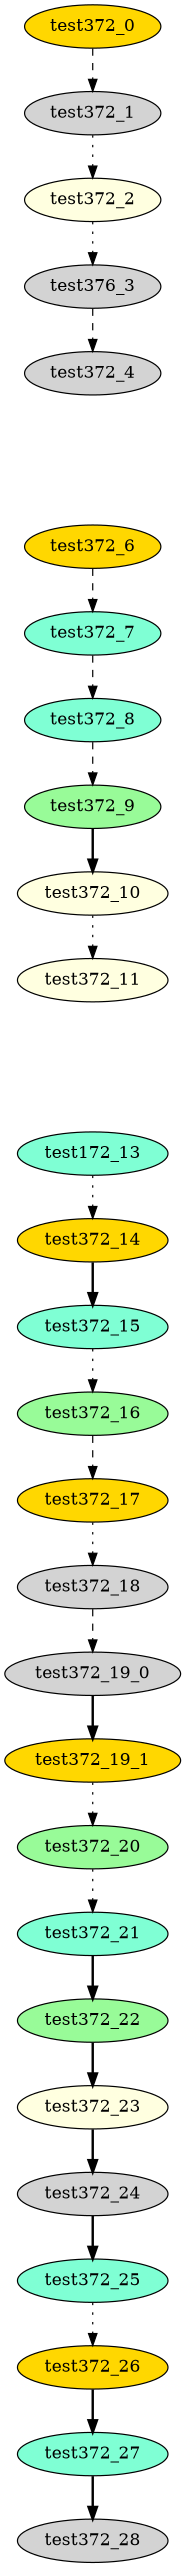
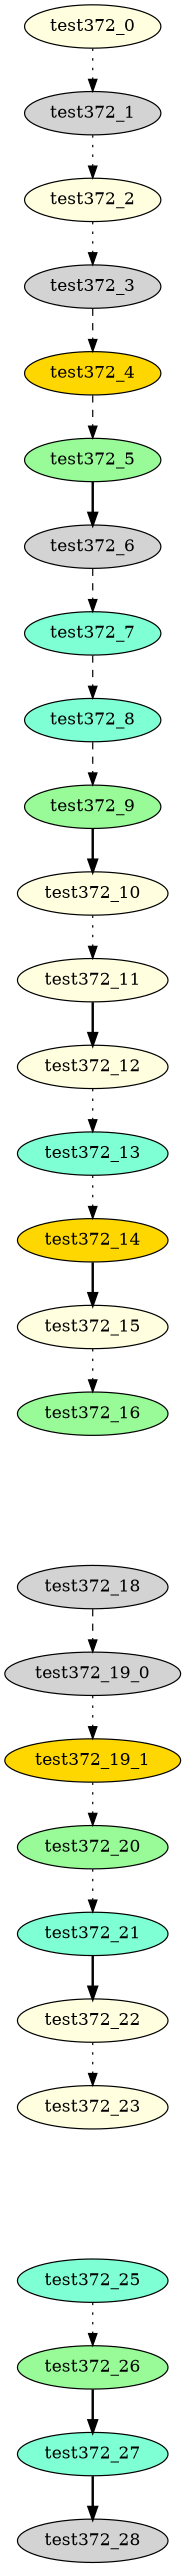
node "test372_0": fillcolor gold -> lightyellow
edge "test372_0" -> "test372_1": style dashed -> dotted
node "test376_3": label "test376_3" -> "test372_3"
node "test372_4": fillcolor lightgrey -> gold
node "test372_5": added
node "test372_6": fillcolor gold -> lightgrey
node "test372_12": added
node "test172_13": label "test172_13" -> "test372_13"
node "test372_15": fillcolor aquamarine -> lightyellow
node "test372_17": removed
edge "test372_19_0" -> "test372_19_1": style bold -> dotted
node "test372_22": fillcolor palegreen -> lightyellow
edge "test372_22" -> "test372_23": style bold -> dotted
node "test372_24": removed
node "test372_26": fillcolor gold -> palegreen
